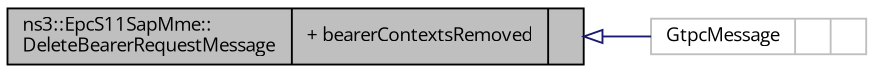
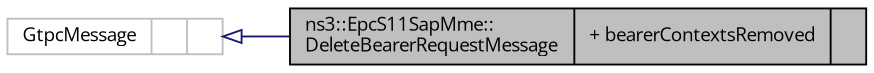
edge "GtpcMessage" -> "ns3::EpcS11SapMme::": reversed
